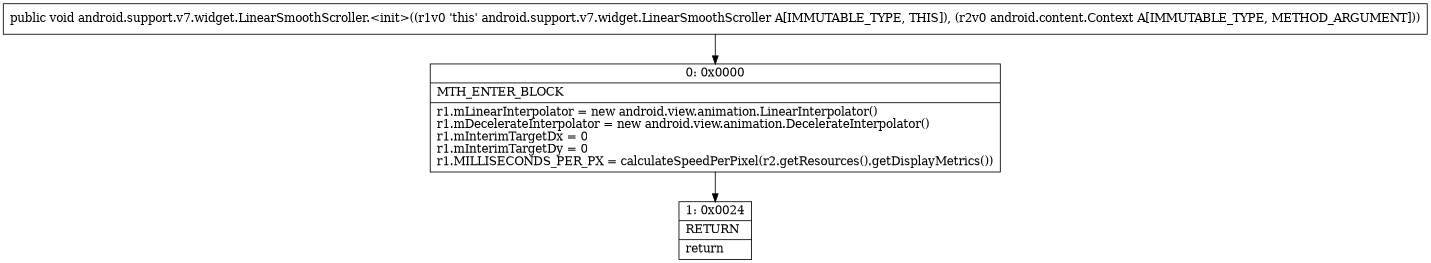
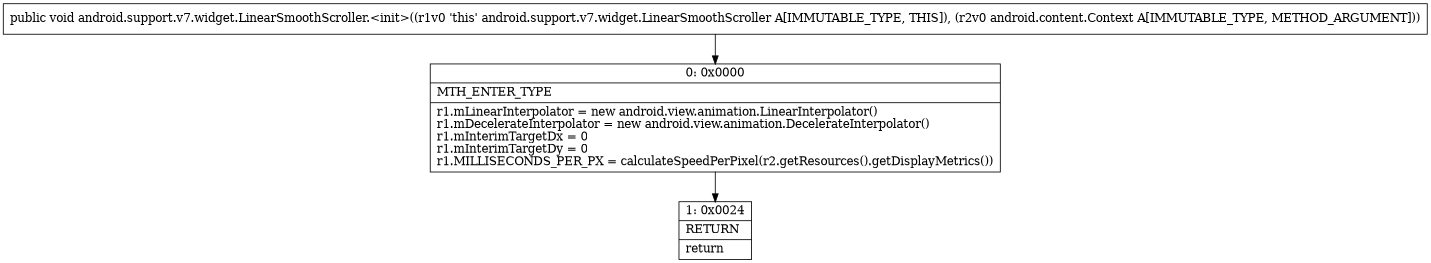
node "0: 0x0000": text "MTH_ENTER_BLOCK" -> "MTH_ENTER_TYPE"
